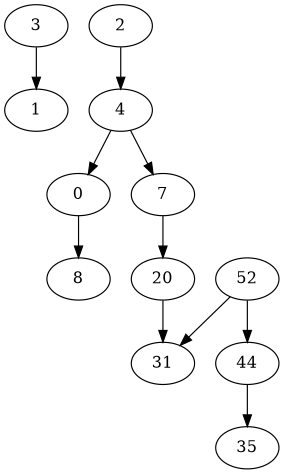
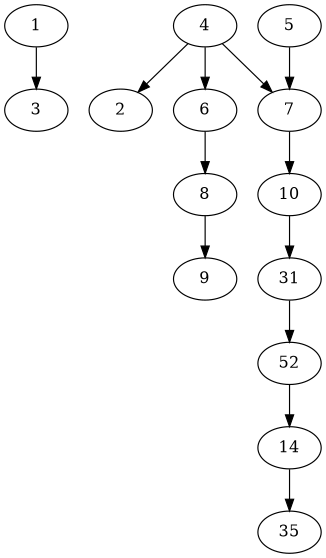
node "5": added
edge "3" -> "1": reversed
edge "2" -> "4": reversed
node "0": label "0" -> "6"
node "20": label "20" -> "10"
node "9": added
edge "52" -> "31": reversed
node "44": label "44" -> "14"
